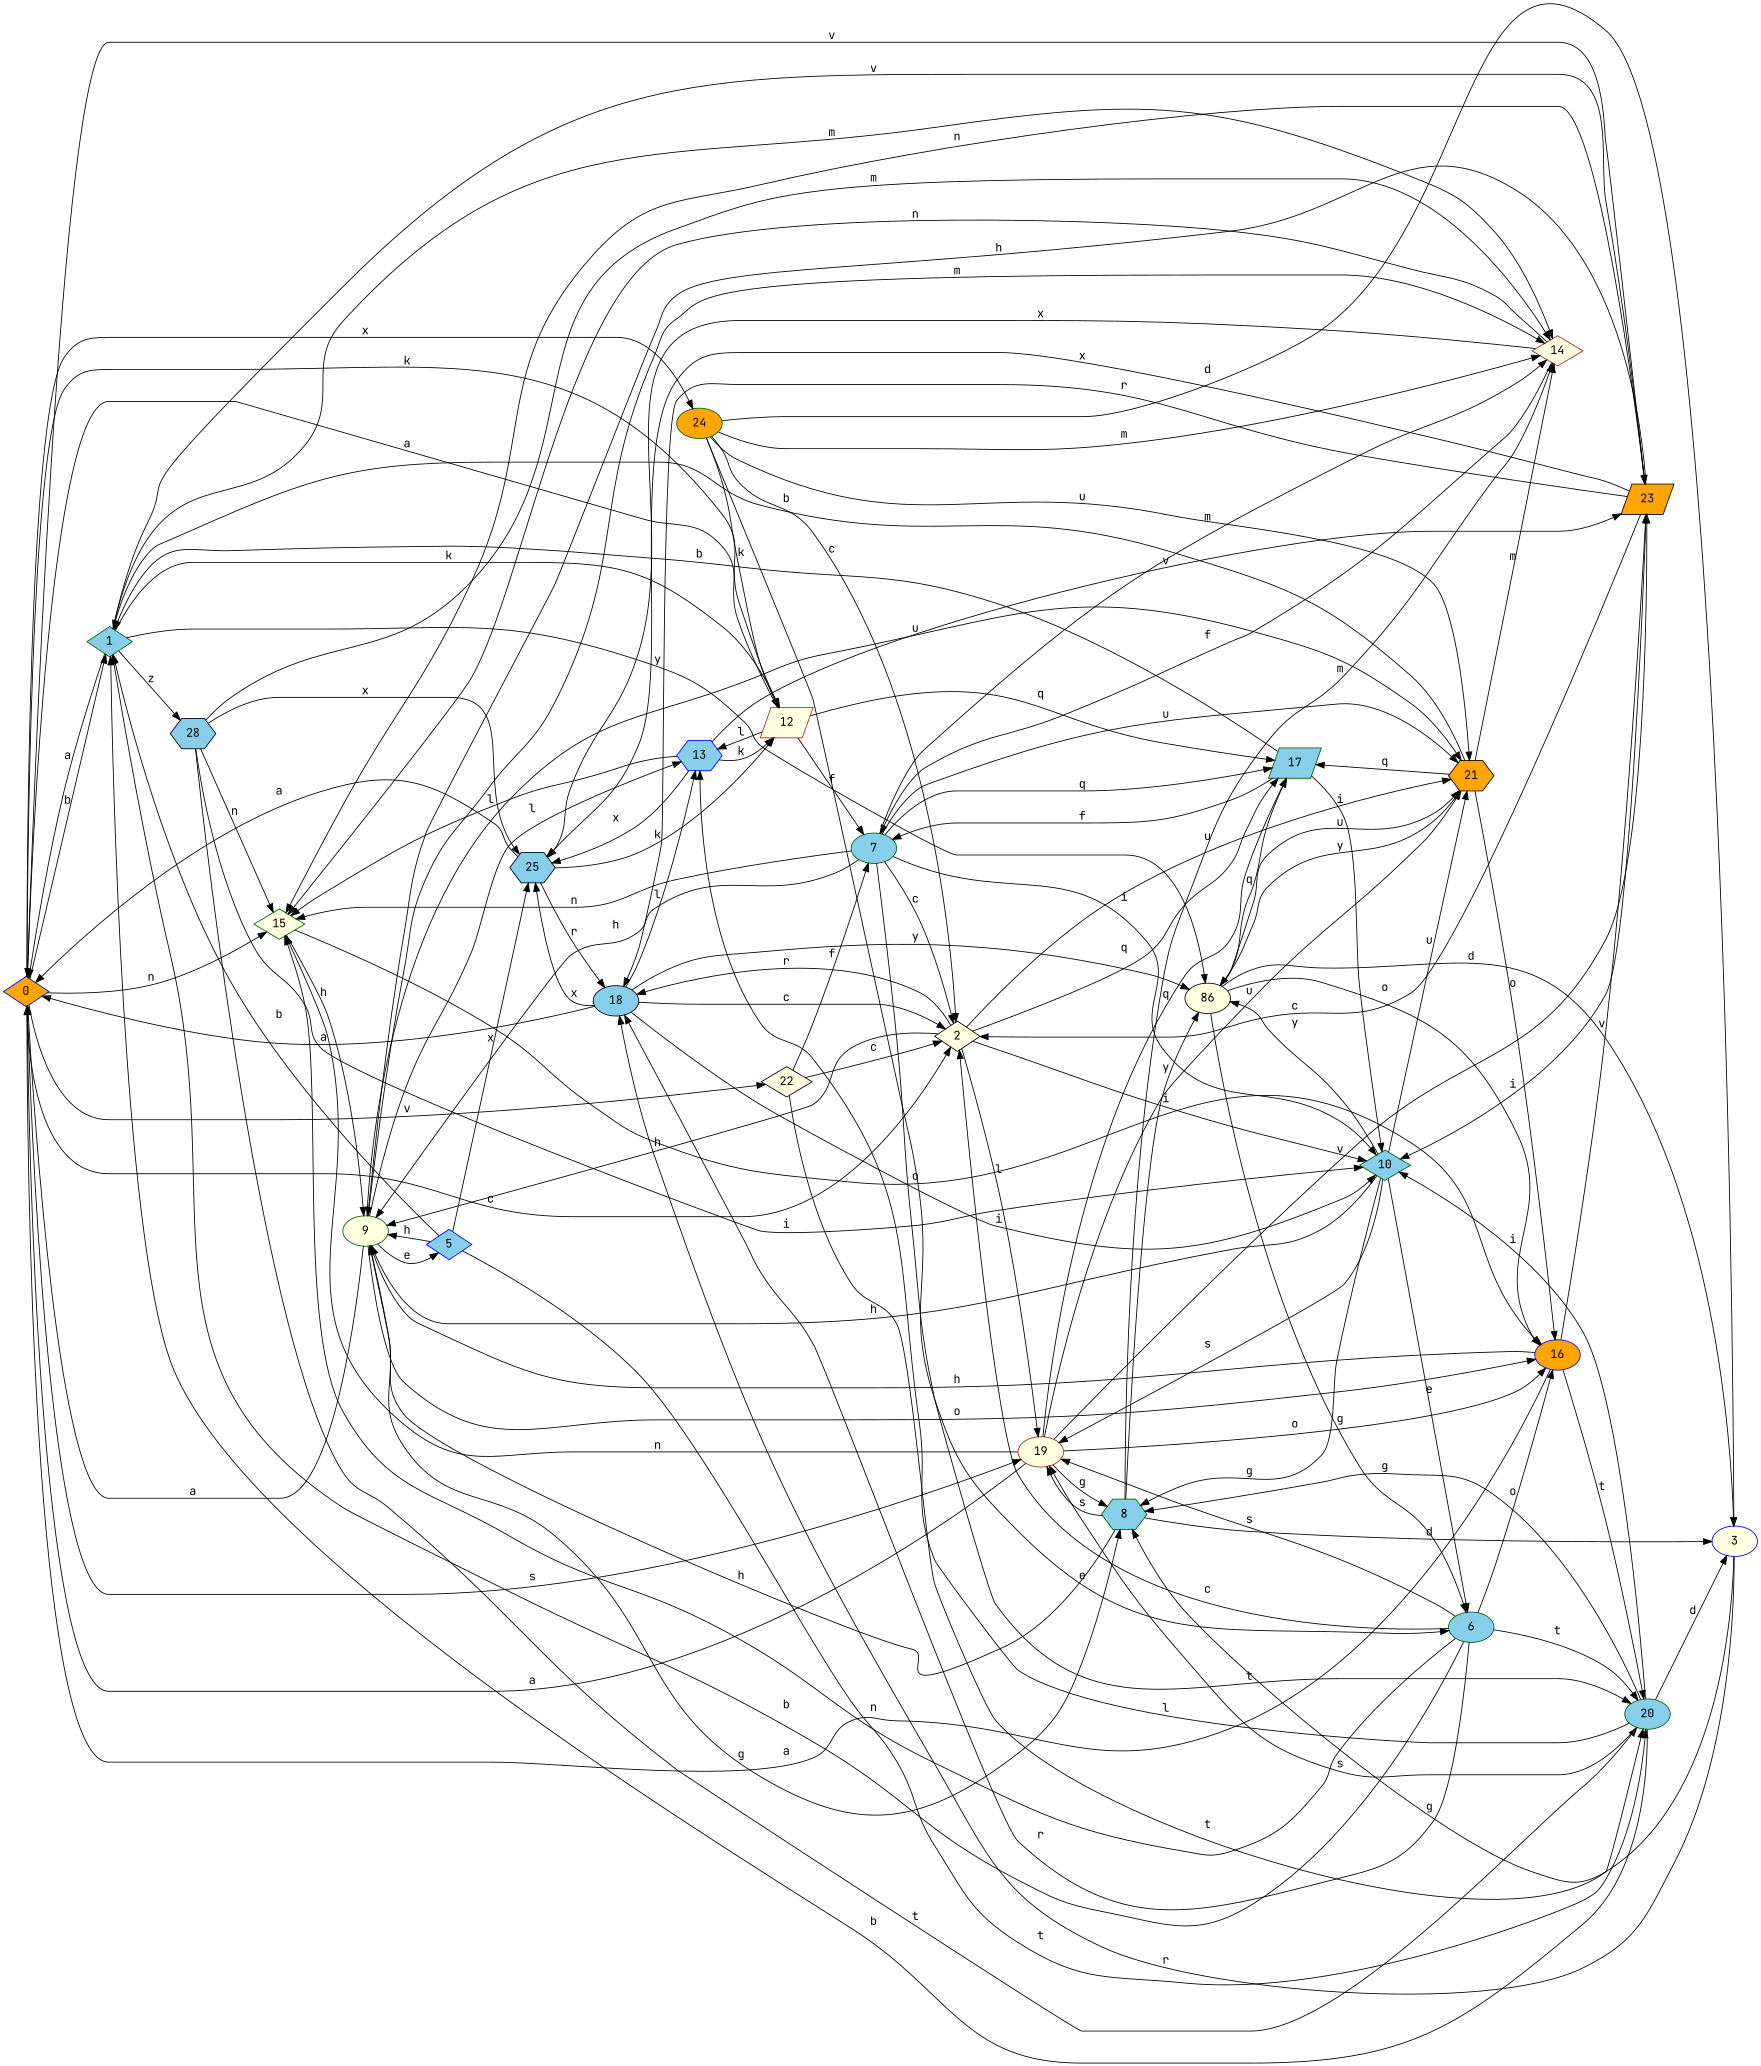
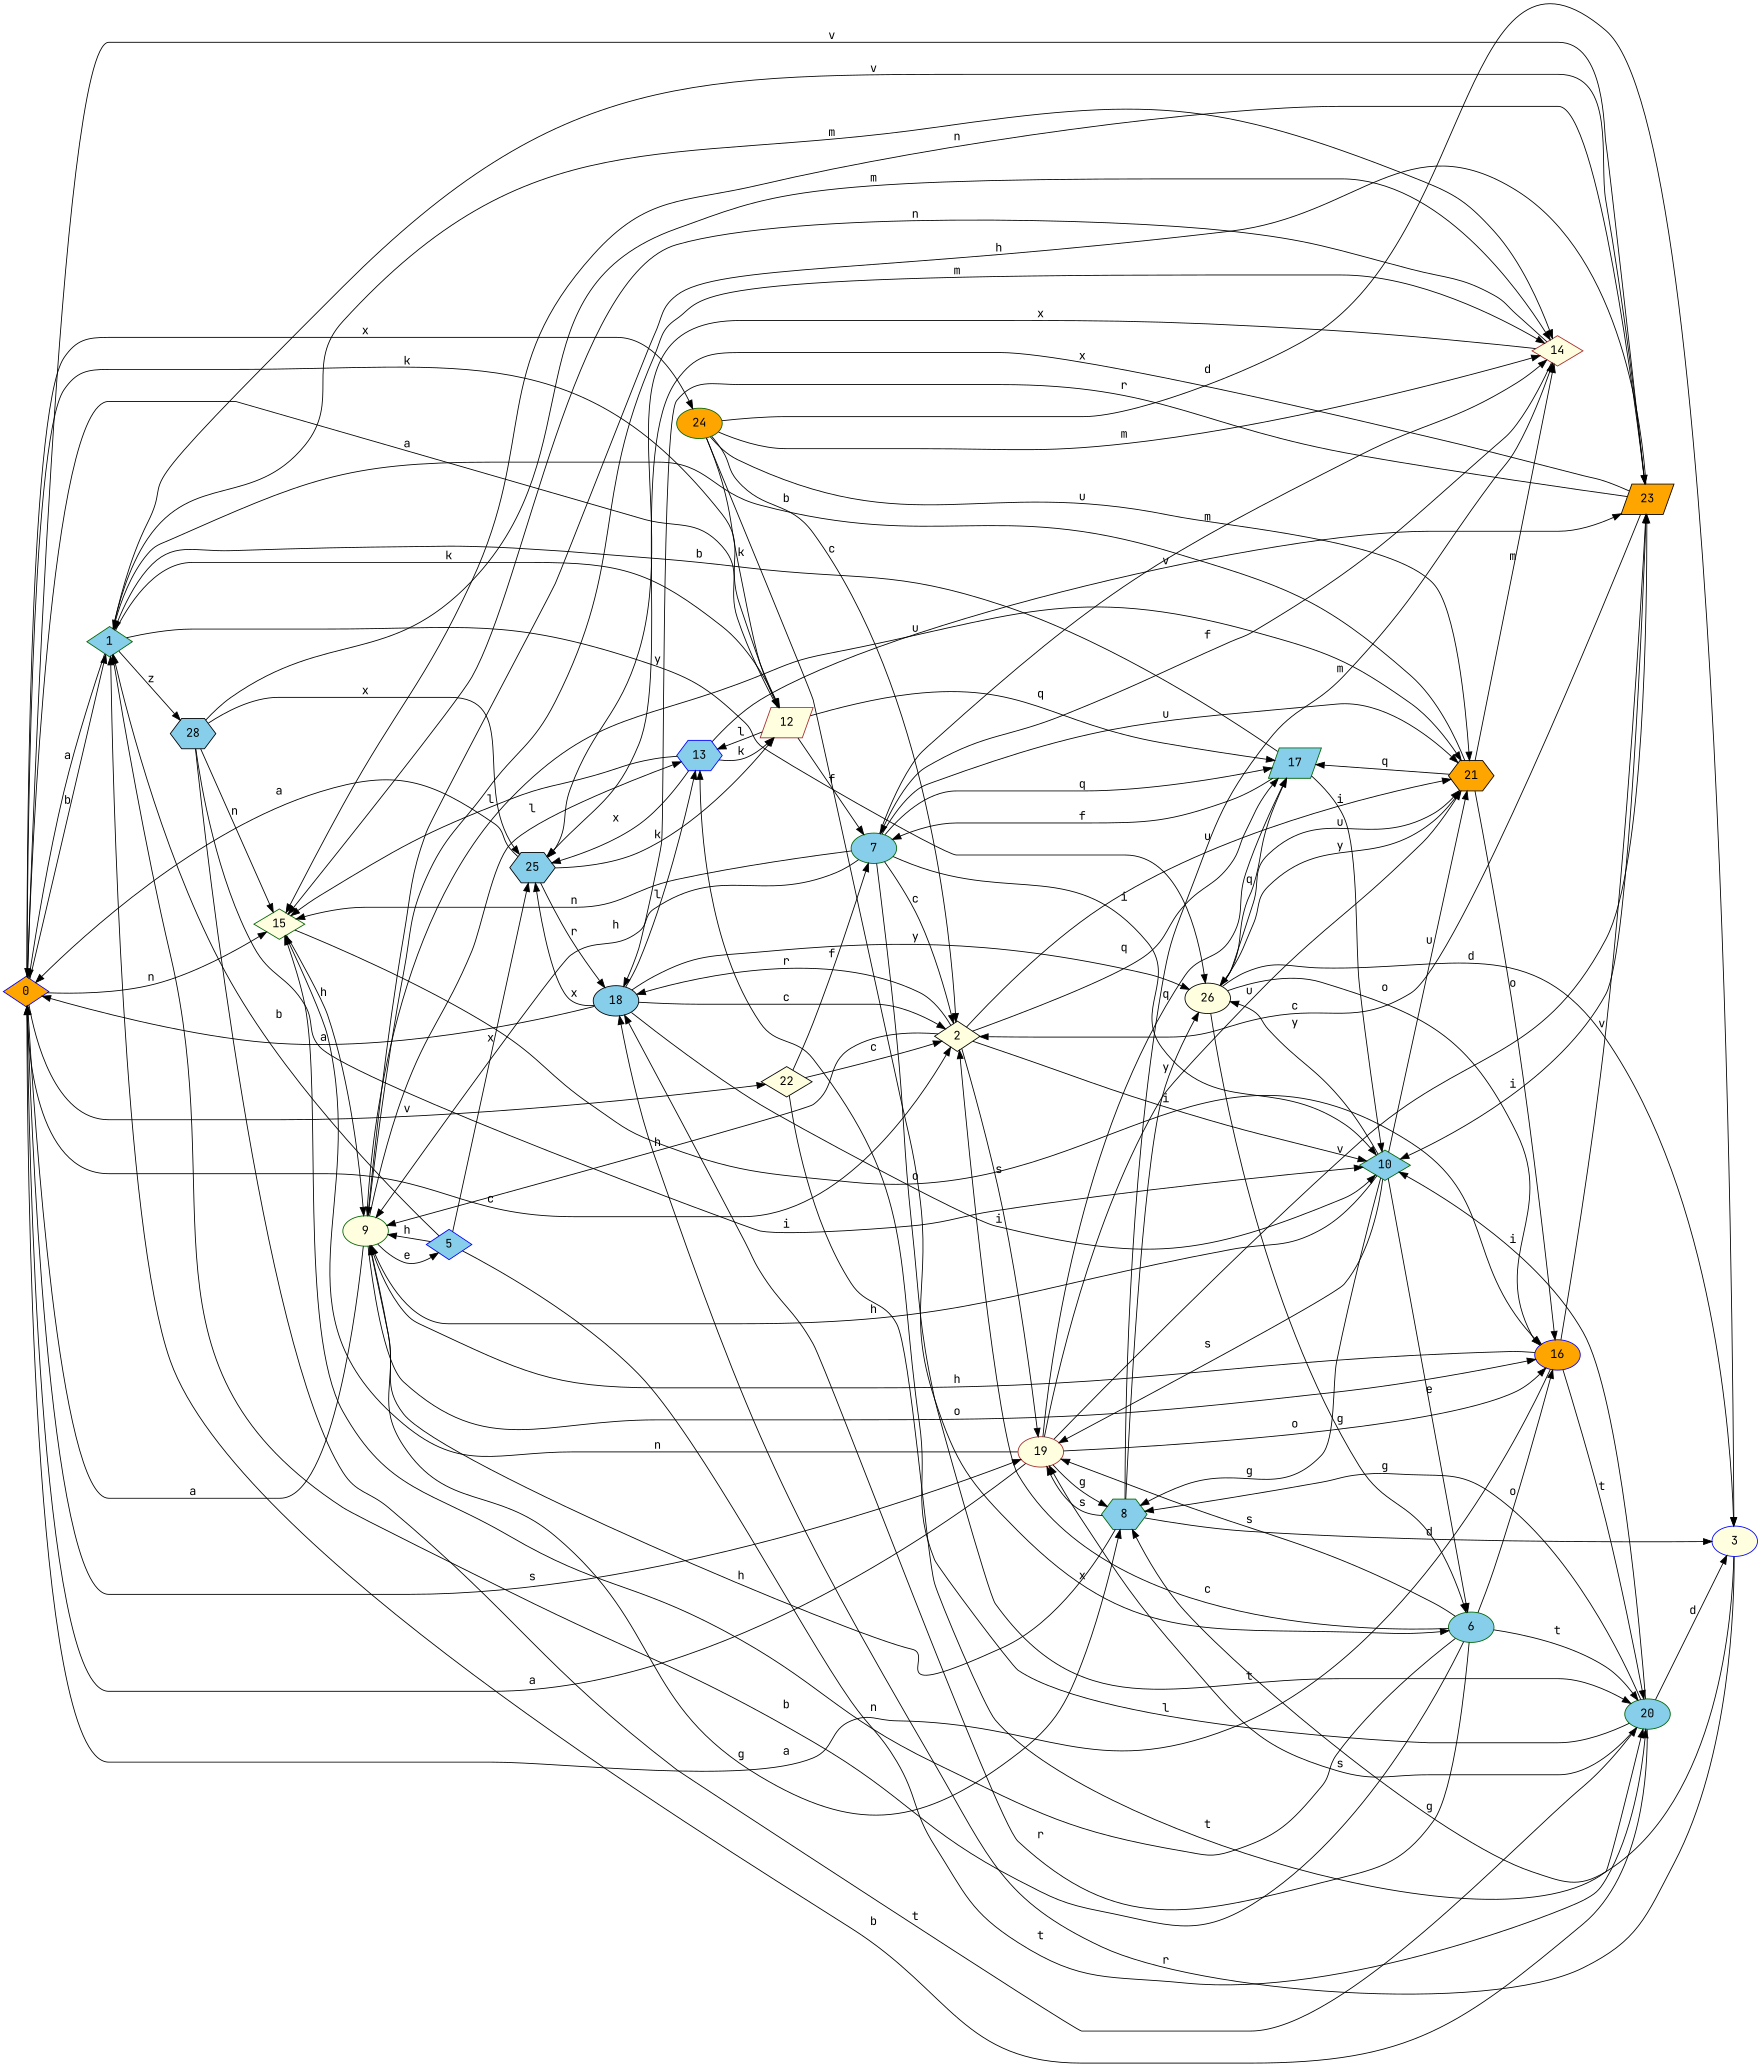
node "86": label "86" -> "26"
edge "2" -> "19": label "l" -> "s"
edge "24" -> "6": label "e" -> "x"
